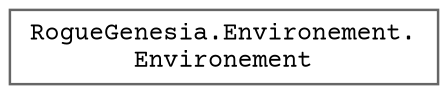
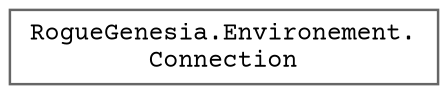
node "RogueGenesia.Environement. Environement": label "RogueGenesia.Environement. Environement" -> "RogueGenesia.Environement. Connection"
